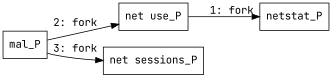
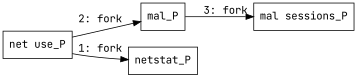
edge "mal_P" -> "net use_P": reversed
node "net sessions_P": label "net sessions_P" -> "mal sessions_P"
